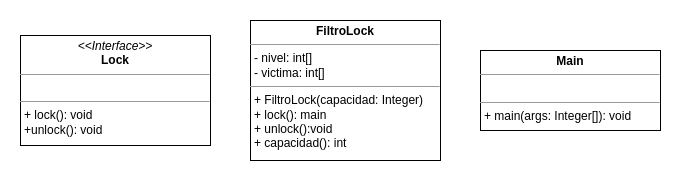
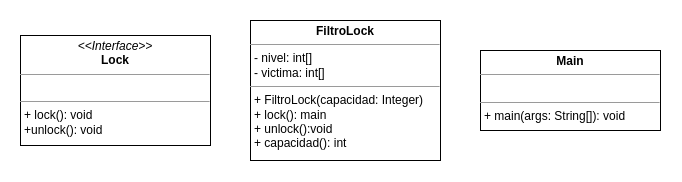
node "Main + main(args: Integer[]): void": label "Main + main(args: Integer[]): void" -> "Main + main(args: String[]): void"
